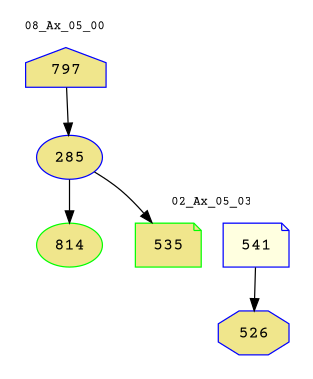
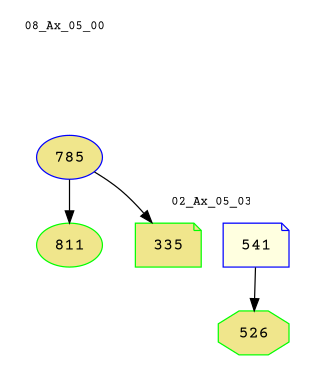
node "797": removed
node "285": label "285" -> "785"
node "814": label "814" -> "811"
node "535": label "535" -> "335"
node "526": color blue -> green
